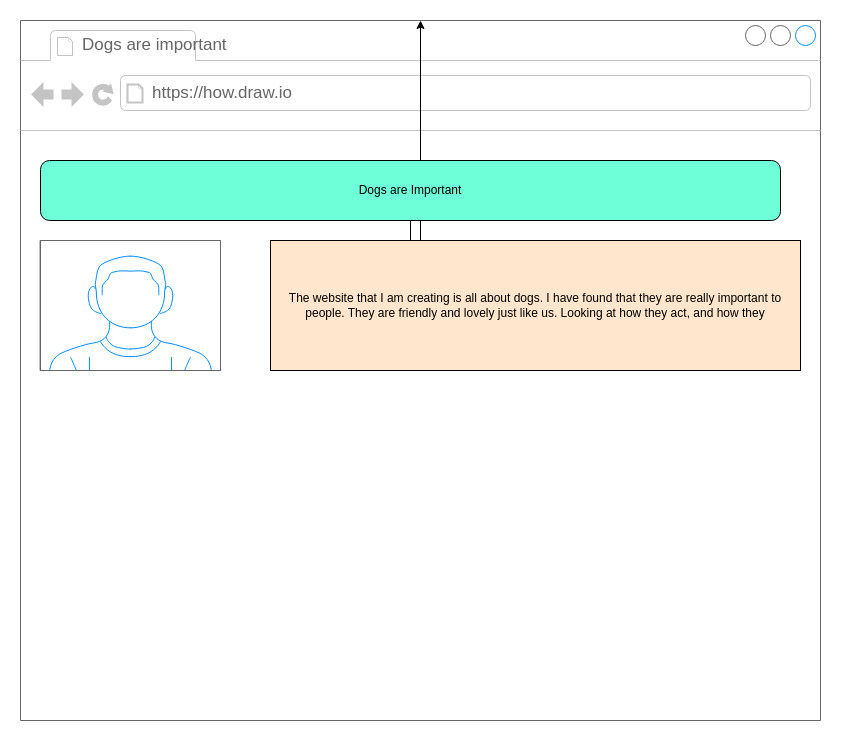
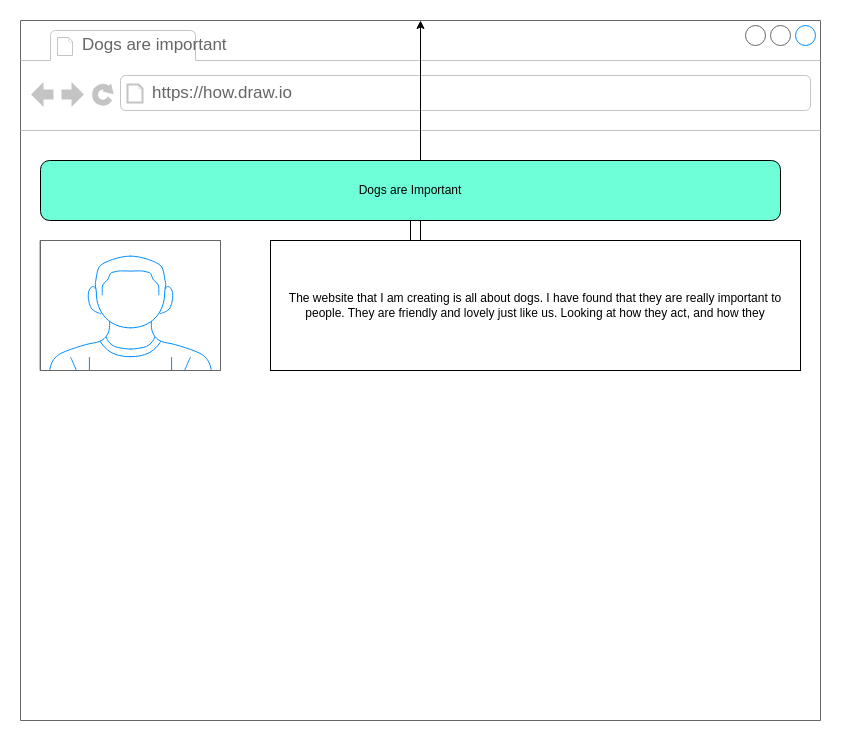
node "The website that I am creating is all about dogs. I have found that they are really important to people. They are friendly and lovely just like us. Looking at how they act, and how they": fillcolor #ffe6cc -> #ffffff
